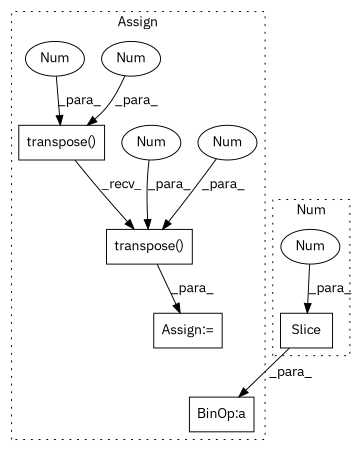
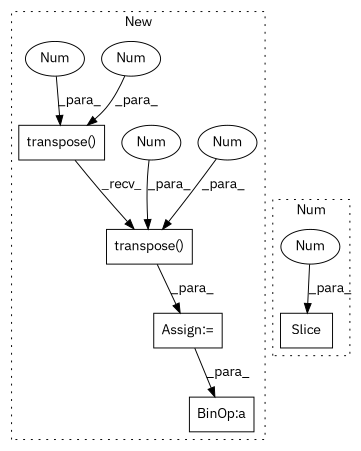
cluster "Assign": label "Assign" -> "New"
edge "Slice" -> "BinOp:a": now "Assign:=" -> "BinOp:a"
